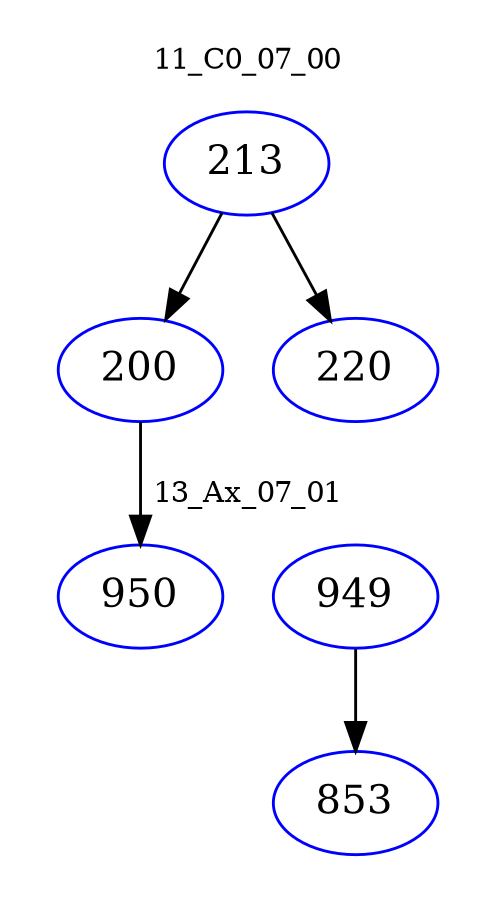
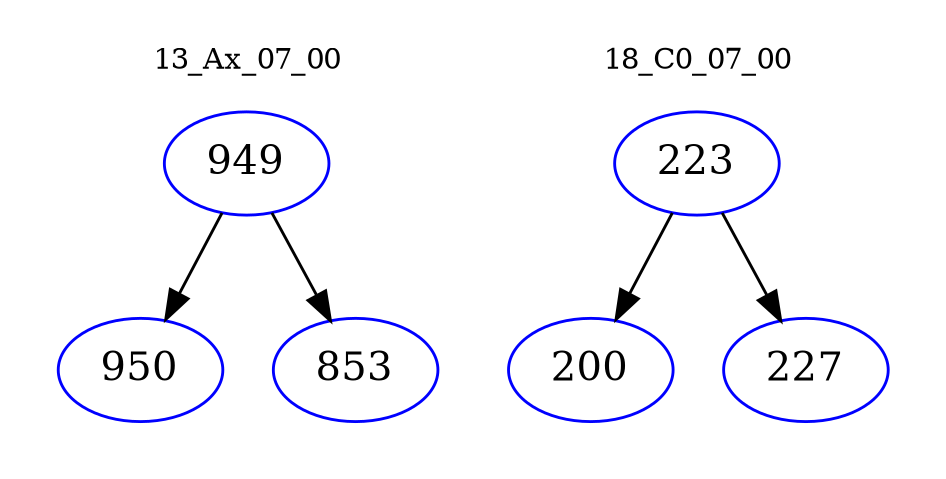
cluster "11_C0_07_00": label "11_C0_07_00" -> "18_C0_07_00"
node "213": label "213" -> "223"
node "220": label "220" -> "227"
edge "200" -> "950": now "949" -> "950"
cluster "13_Ax_07_01": label "13_Ax_07_01" -> "13_Ax_07_00"
